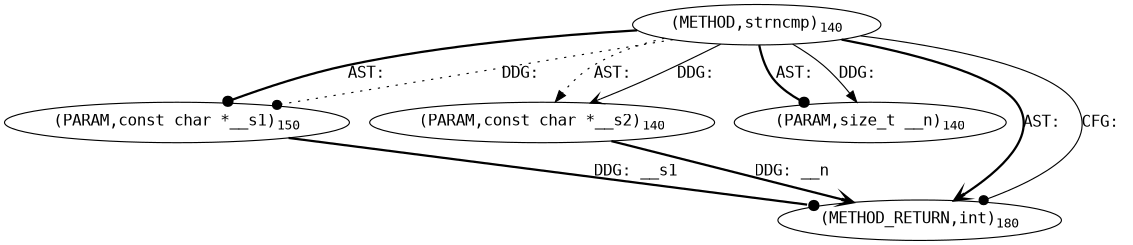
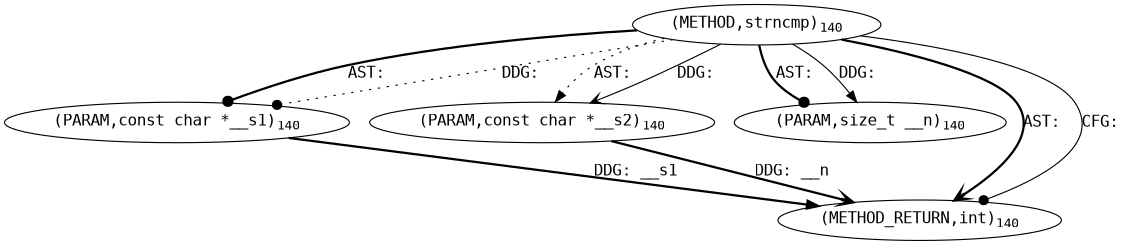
node "(PARAM,const char *__s1)": text "150" -> "140"
edge "(PARAM,const char *__s1)" -> "(METHOD_RETURN,int)": arrowhead dot -> normal
node "(METHOD_RETURN,int)": text "180" -> "140"
